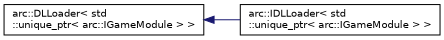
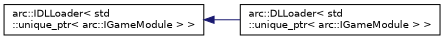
edge "arc::IDLLoader< std ::unique_ptr< arc::IGameModule > >" -> "arc::DLLoader< std ::unique_ptr< arc::IGameModule > >": reversed
